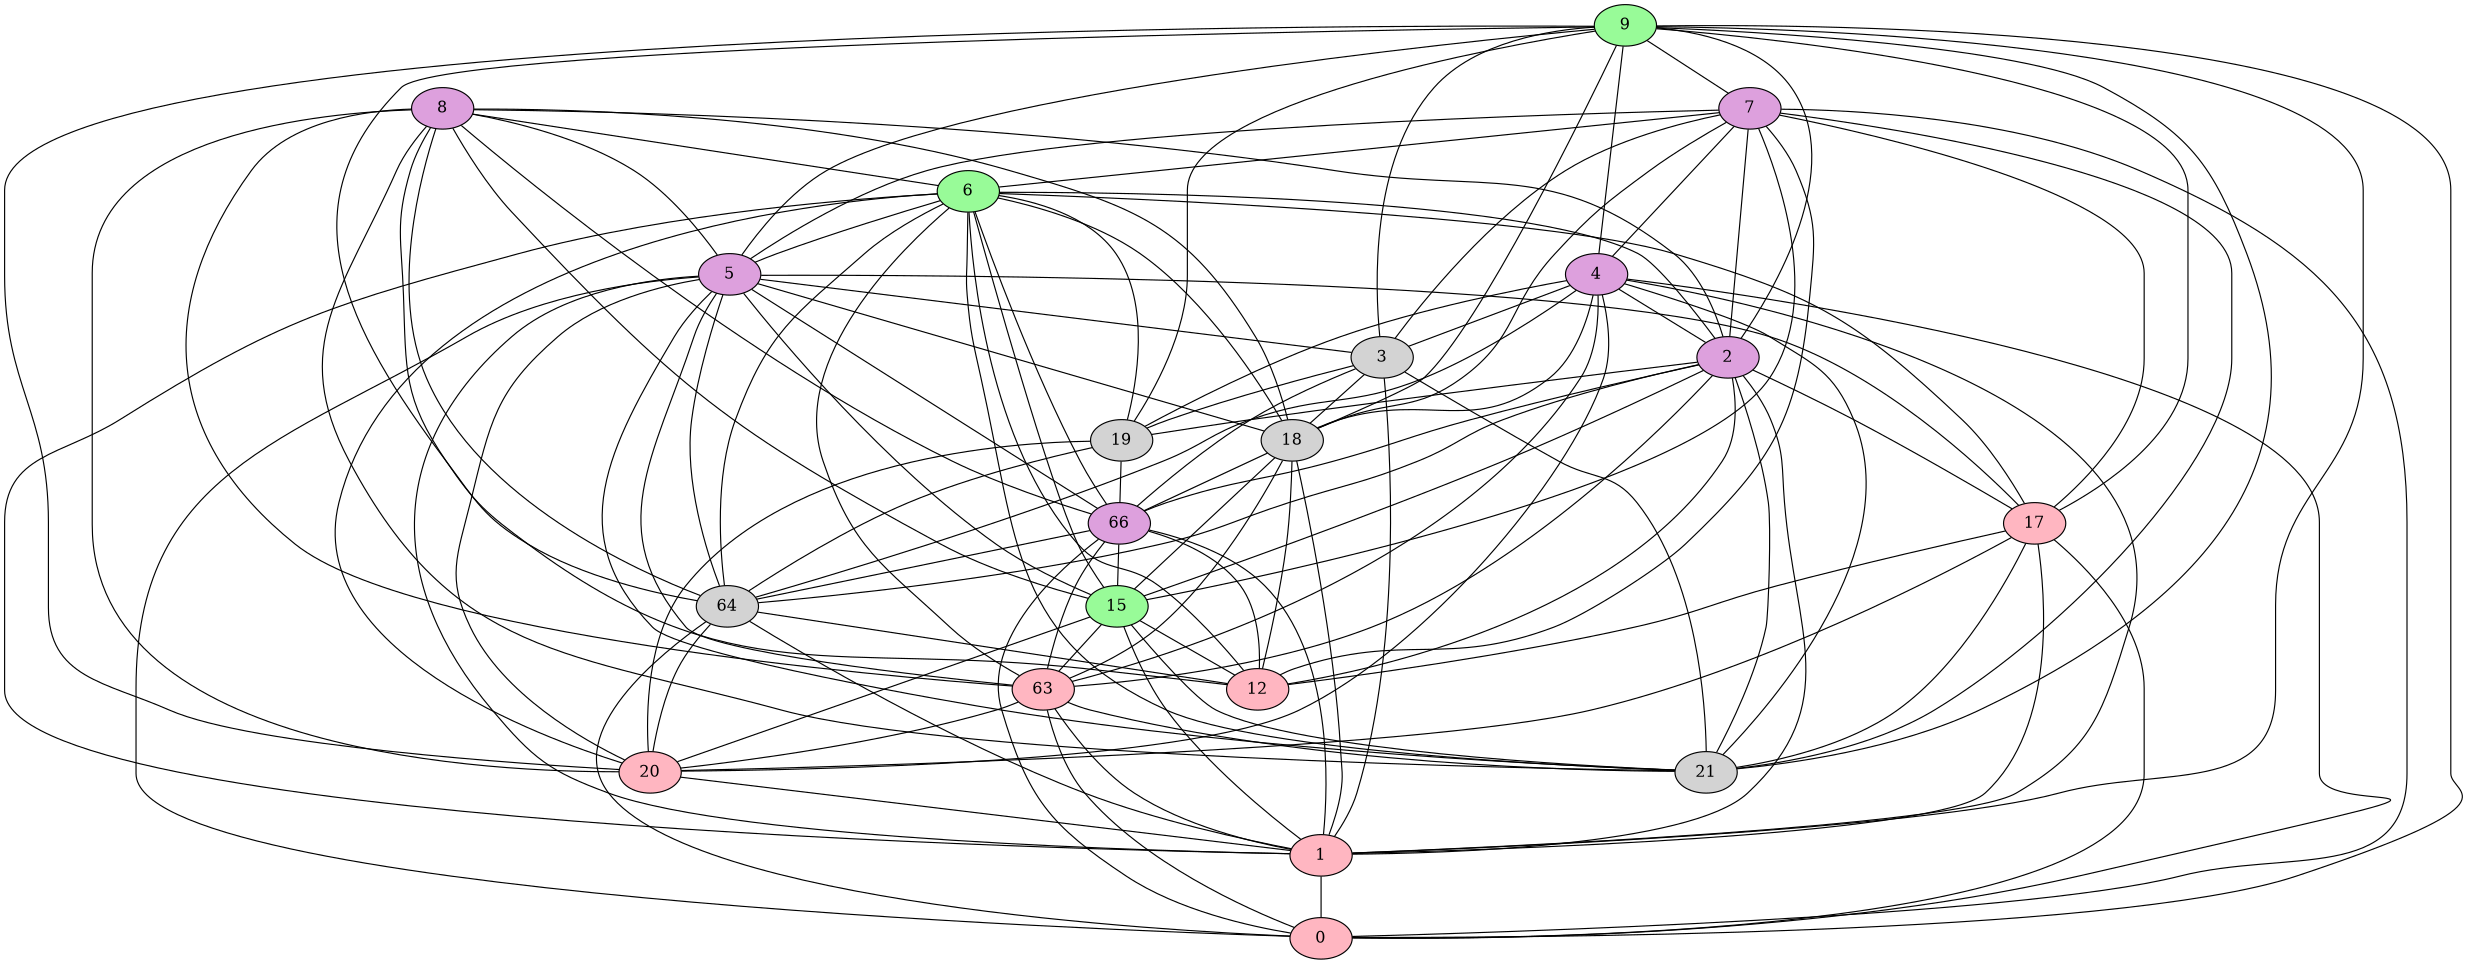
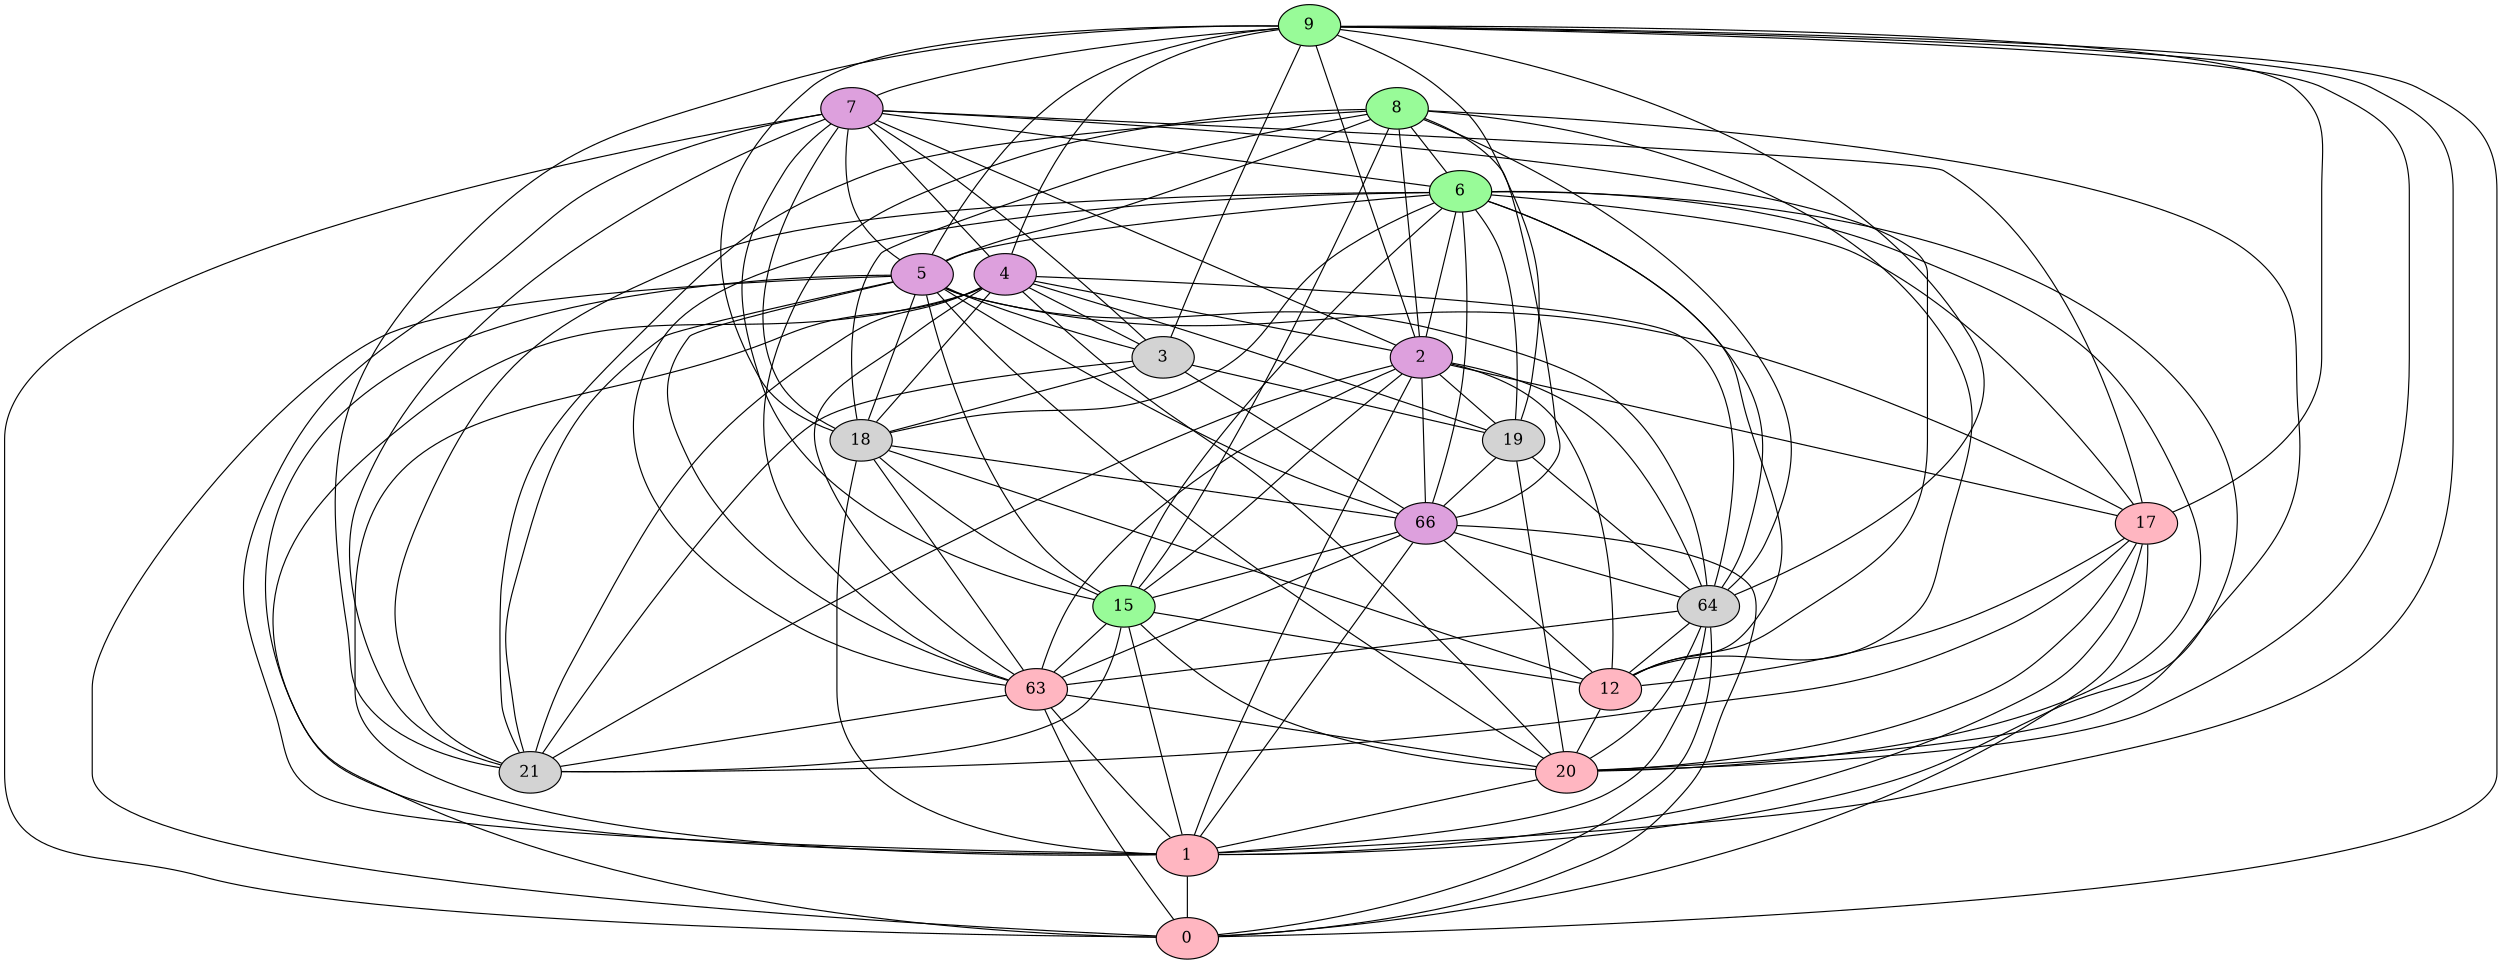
node "8": fillcolor plum -> palegreen
edge "3" -- "1": now "7" -- "1"
edge "64" -- "63": added
edge "12" -- "20": added
